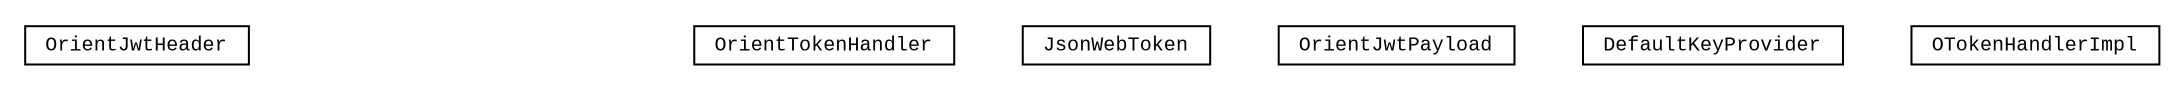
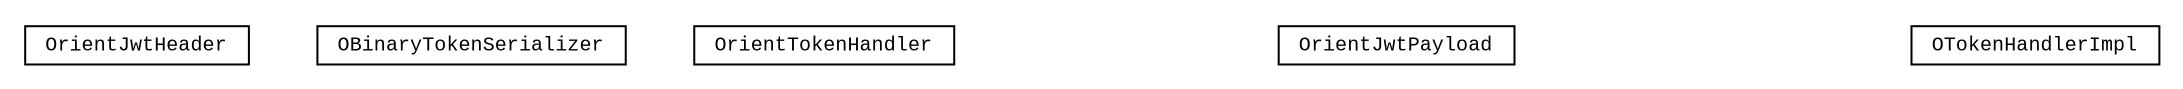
node "OBinaryTokenSerializer": added
node "JsonWebToken": removed
node "DefaultKeyProvider": removed
